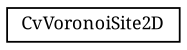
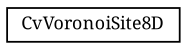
node "CvVoronoiSite2D": label "CvVoronoiSite2D" -> "CvVoronoiSite8D"
